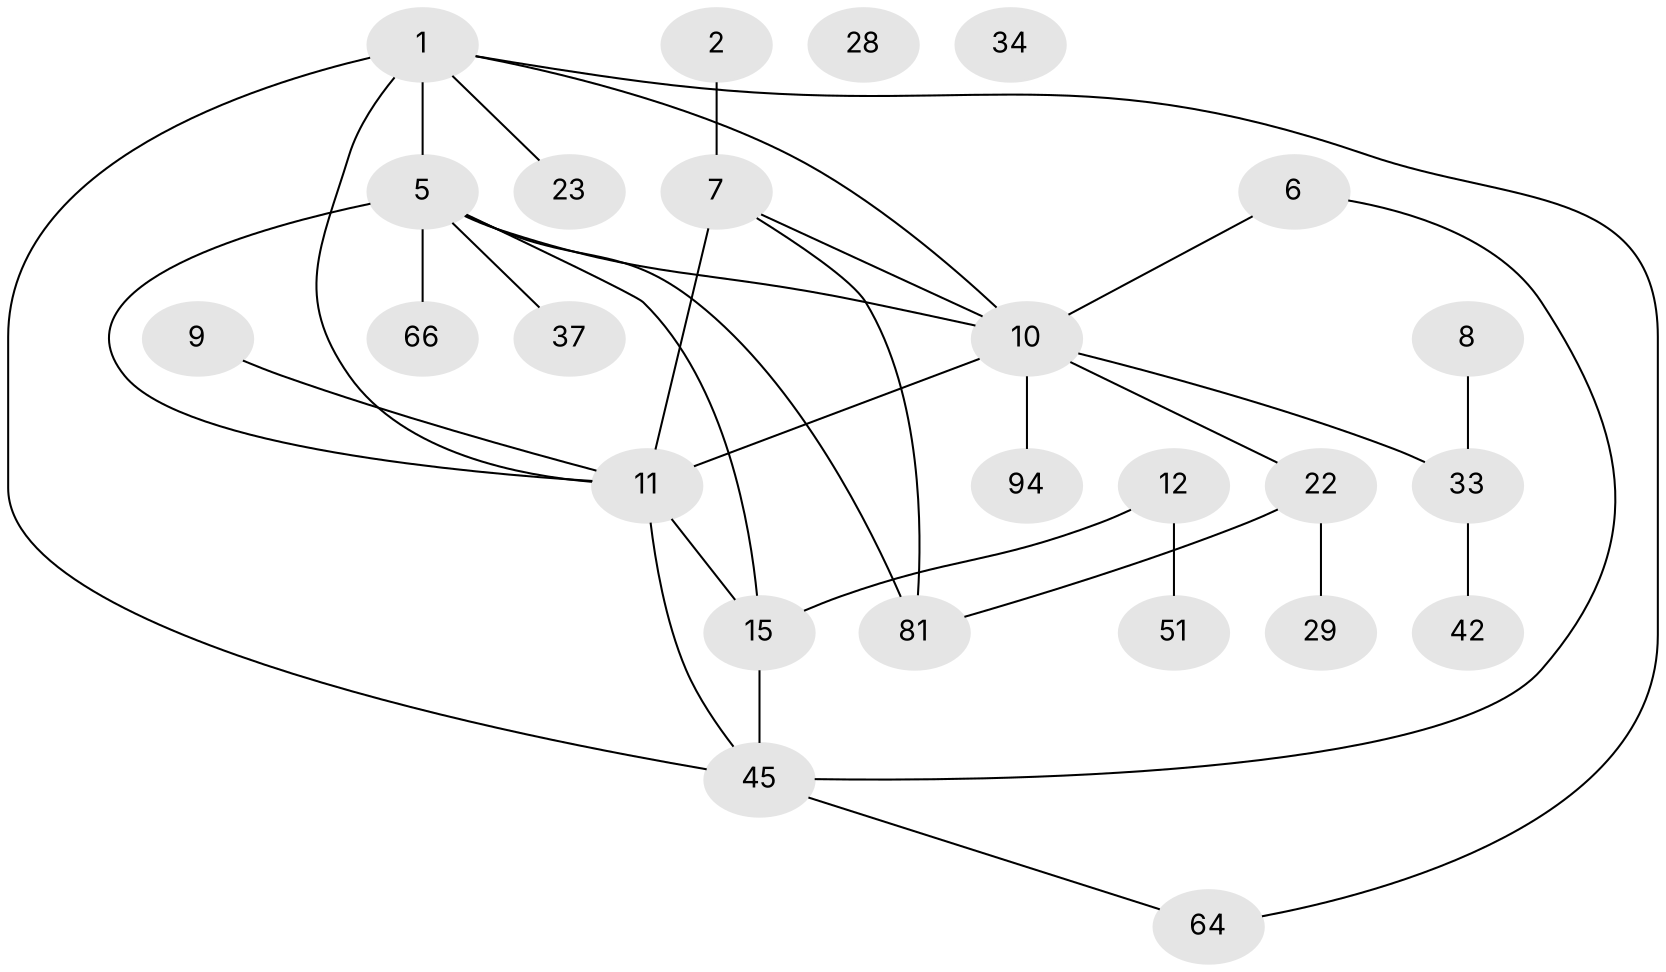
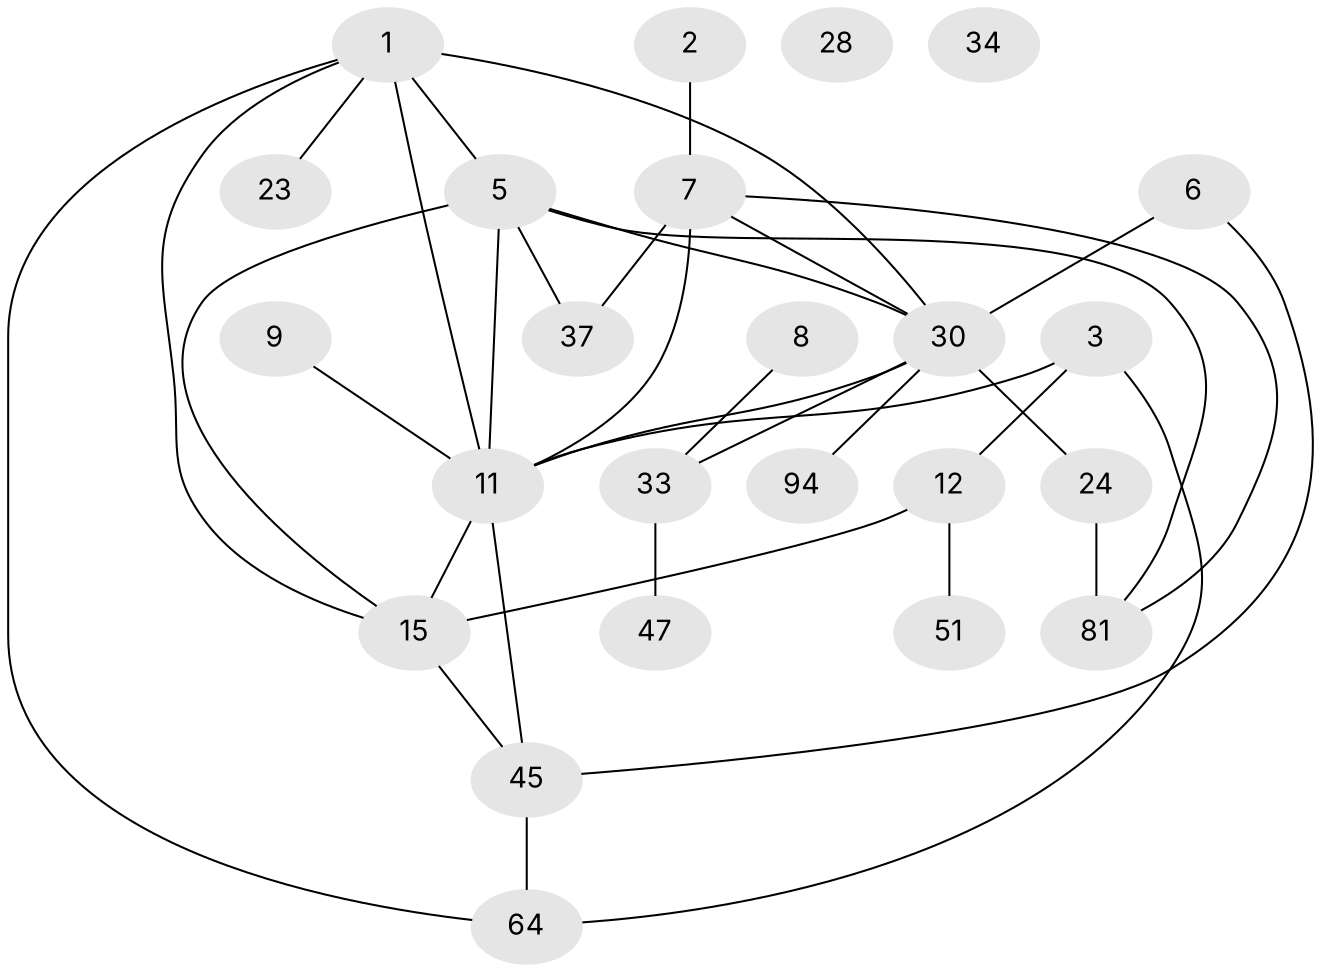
edge "7" -- "37": added
node "66": removed
node "10": label "10" -> "30"
node "3": added
node "22": label "22" -> "24"
edge "1" -- "45": now "1" -- "15"
node "29": removed
node "42": label "42" -> "47"
